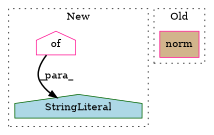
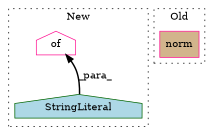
edge "of" -> "StringLiteral": reversed
